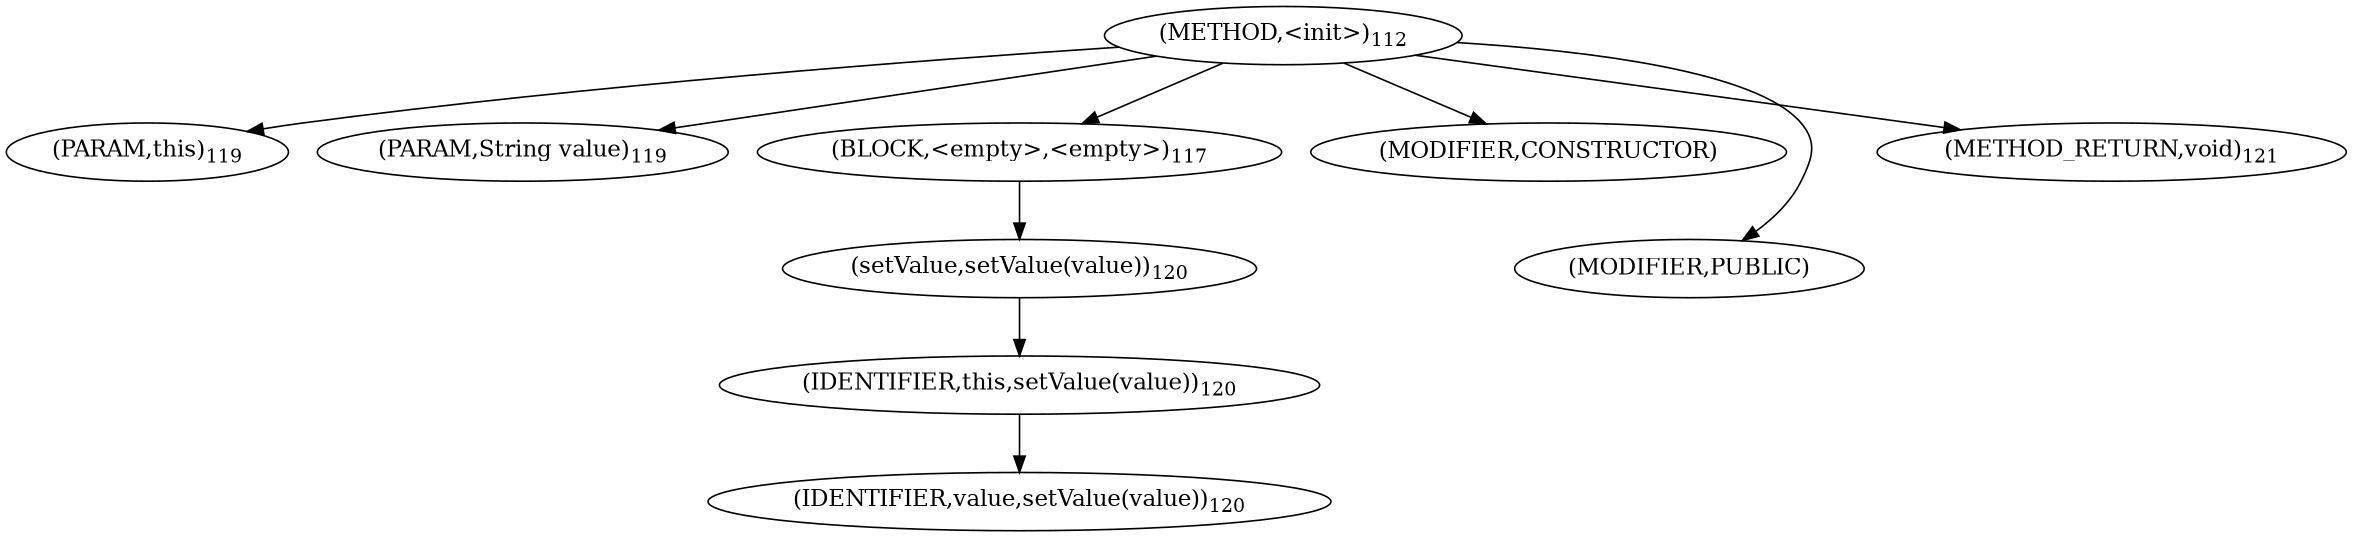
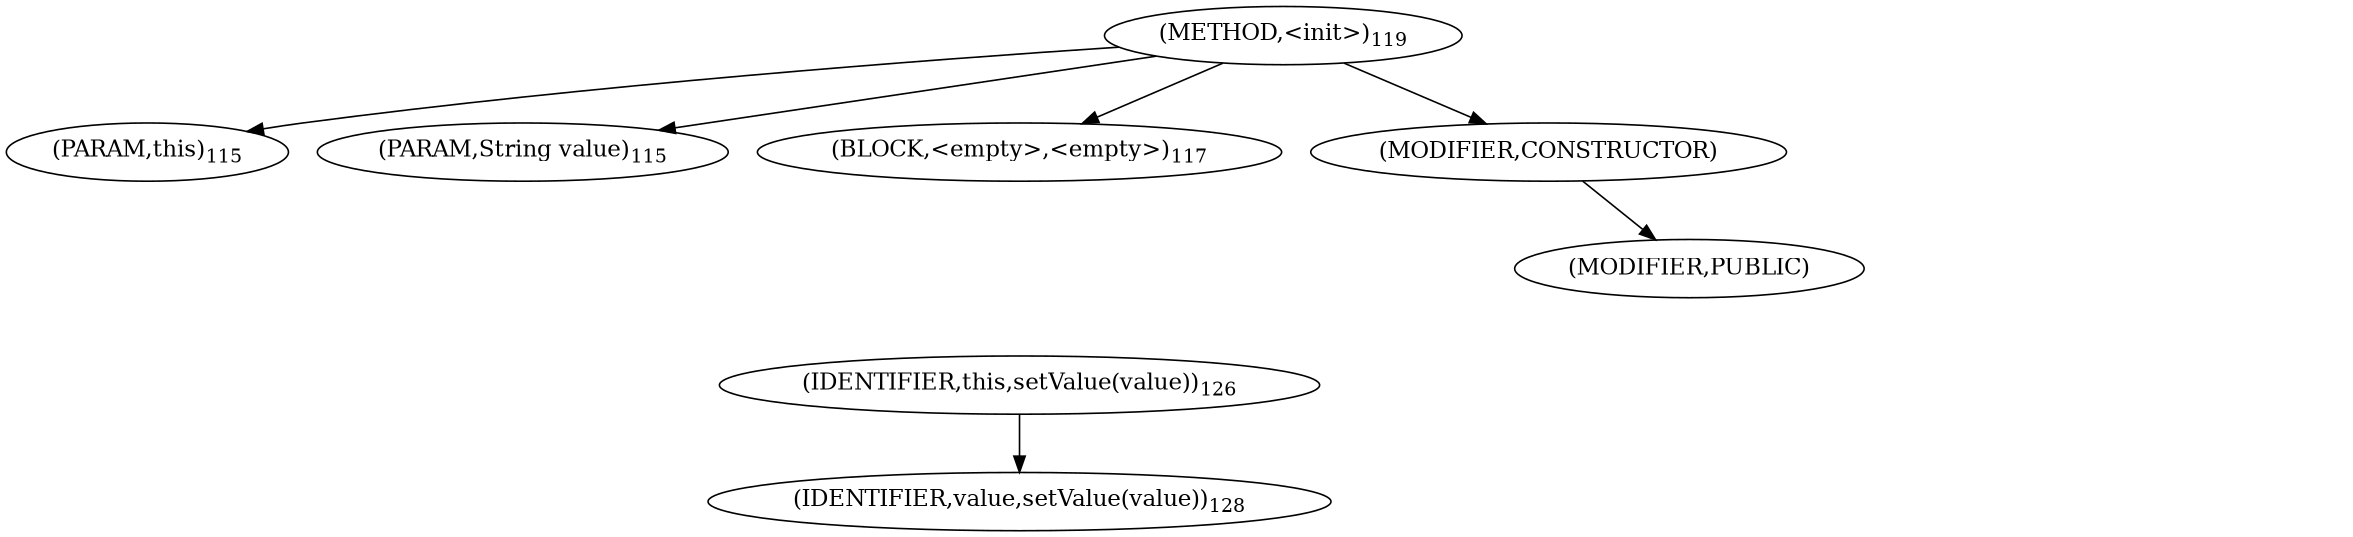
node "(METHOD,<init>)": text "112" -> "119"
edge "(METHOD,<init>)" -> "(MODIFIER,PUBLIC)": now "(MODIFIER,CONSTRUCTOR)" -> "(MODIFIER,PUBLIC)"
node "(PARAM,this)": text "119" -> "115"
node "(PARAM,String value)": text "119" -> "115"
node "(METHOD_RETURN,void)": removed
node "(setValue,setValue(value))": removed
node "(IDENTIFIER,this,setValue(value))": text "120" -> "126"
node "(IDENTIFIER,value,setValue(value))": text "120" -> "128"
